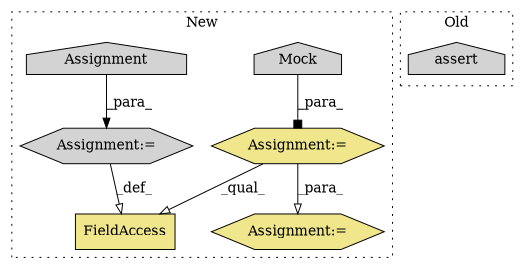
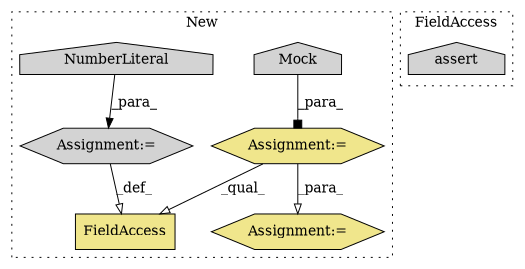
cluster "Old": label "Old" -> "FieldAccess"
node "Assignment": label "Assignment" -> "NumberLiteral"
